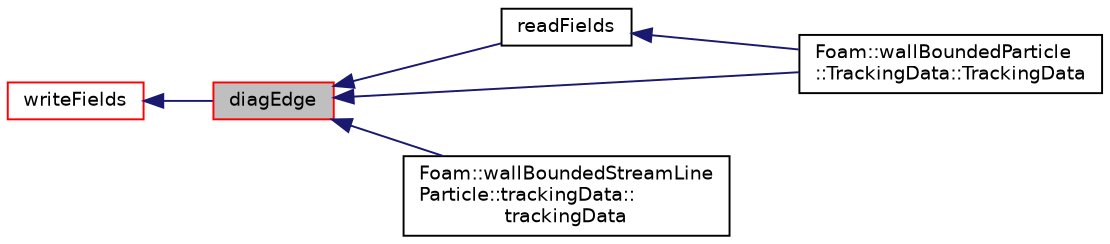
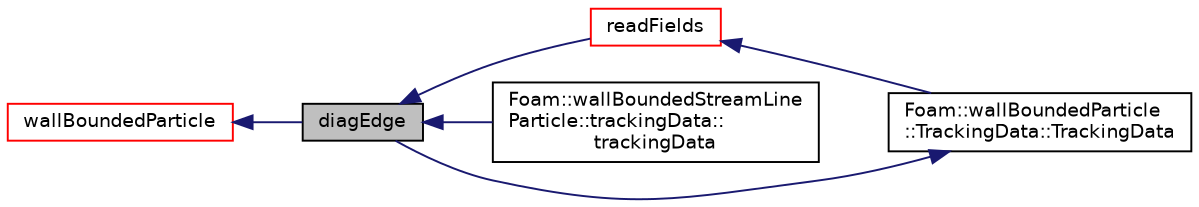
node "readFields": color black -> red
edge "Foam::wallBoundedParticle ::TrackingData::TrackingData" -> "diagEdge": reversed
node "writeFields": label "writeFields" -> "wallBoundedParticle"
node "diagEdge": color red -> black
